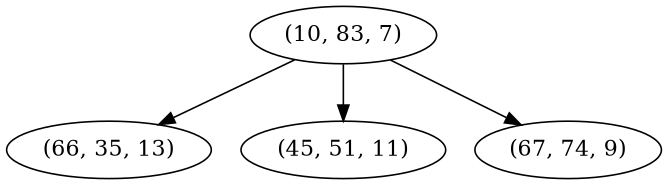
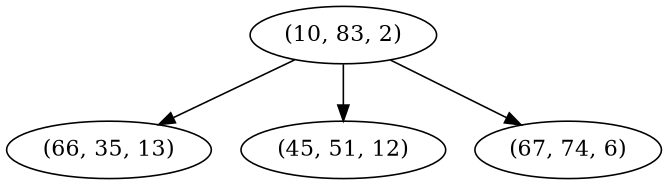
node "(10, 83, 7)": label "(10, 83, 7)" -> "(10, 83, 2)"
node "(45, 51, 11)": label "(45, 51, 11)" -> "(45, 51, 12)"
node "(67, 74, 9)": label "(67, 74, 9)" -> "(67, 74, 6)"
